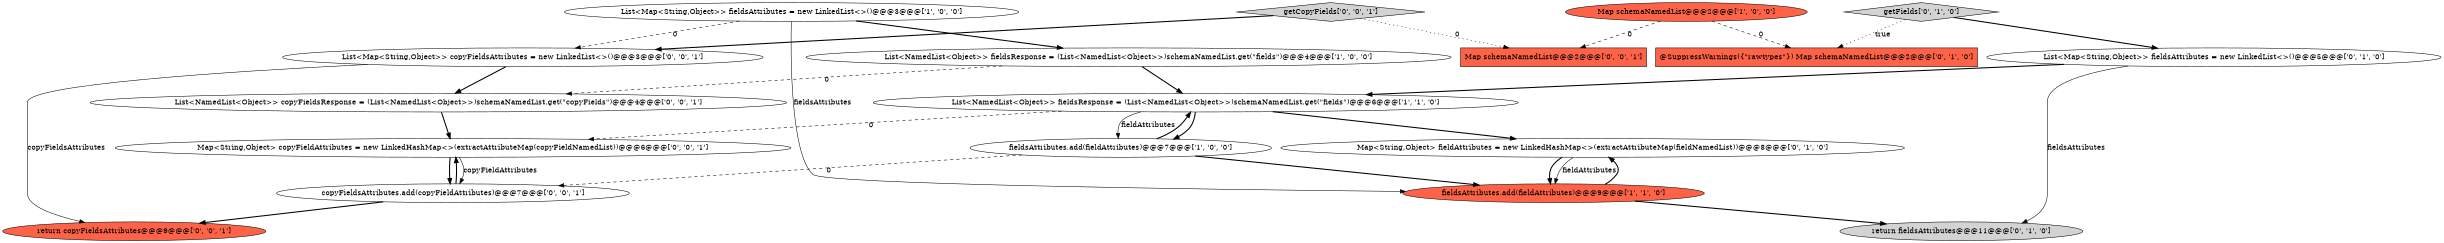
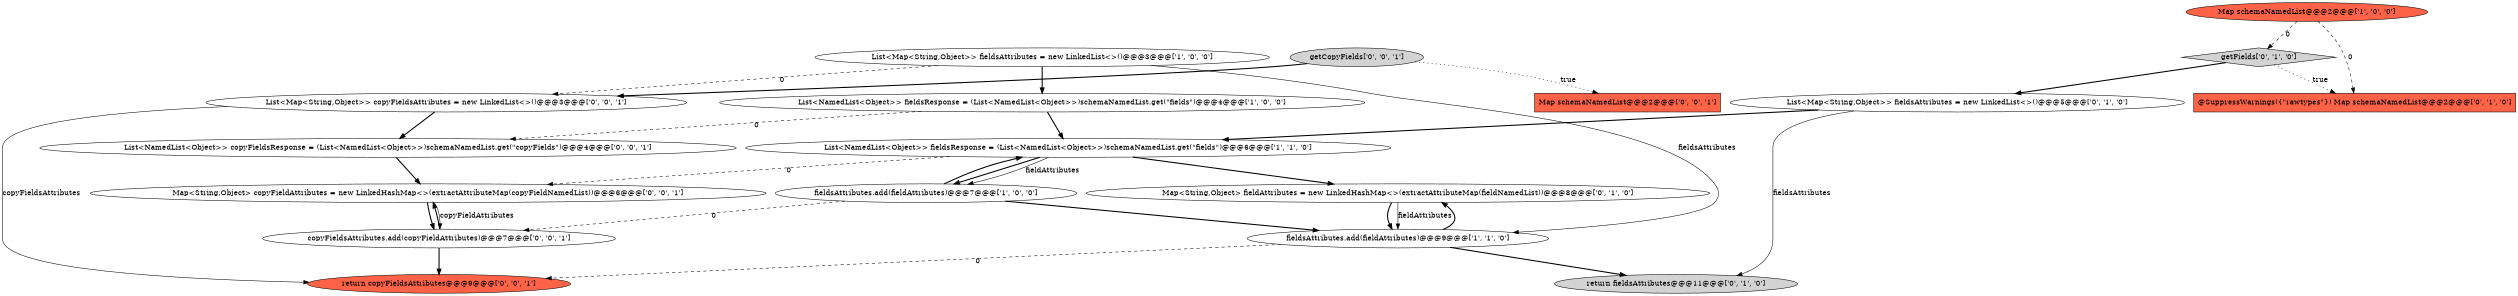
node "getCopyFields['0', '0', '1']": shape diamond -> ellipse
edge "Map schemaNamedList@@@2@@@['1', '0', '0']" -> "Map schemaNamedList@@@2@@@['0', '0', '1']": now "Map schemaNamedList@@@2@@@['1', '0', '0']" -> "getFields['0', '1', '0']"
edge "getCopyFields['0', '0', '1']" -> "Map schemaNamedList@@@2@@@['0', '0', '1']": label "0" -> "true"
node "fieldsAttributes.add(fieldAttributes)@@@9@@@['1', '1', '0']": fillcolor tomato -> white
edge "fieldsAttributes.add(fieldAttributes)@@@9@@@['1', '1', '0']" -> "return copyFieldsAttributes@@@9@@@['0', '0', '1']": added, label "0"
